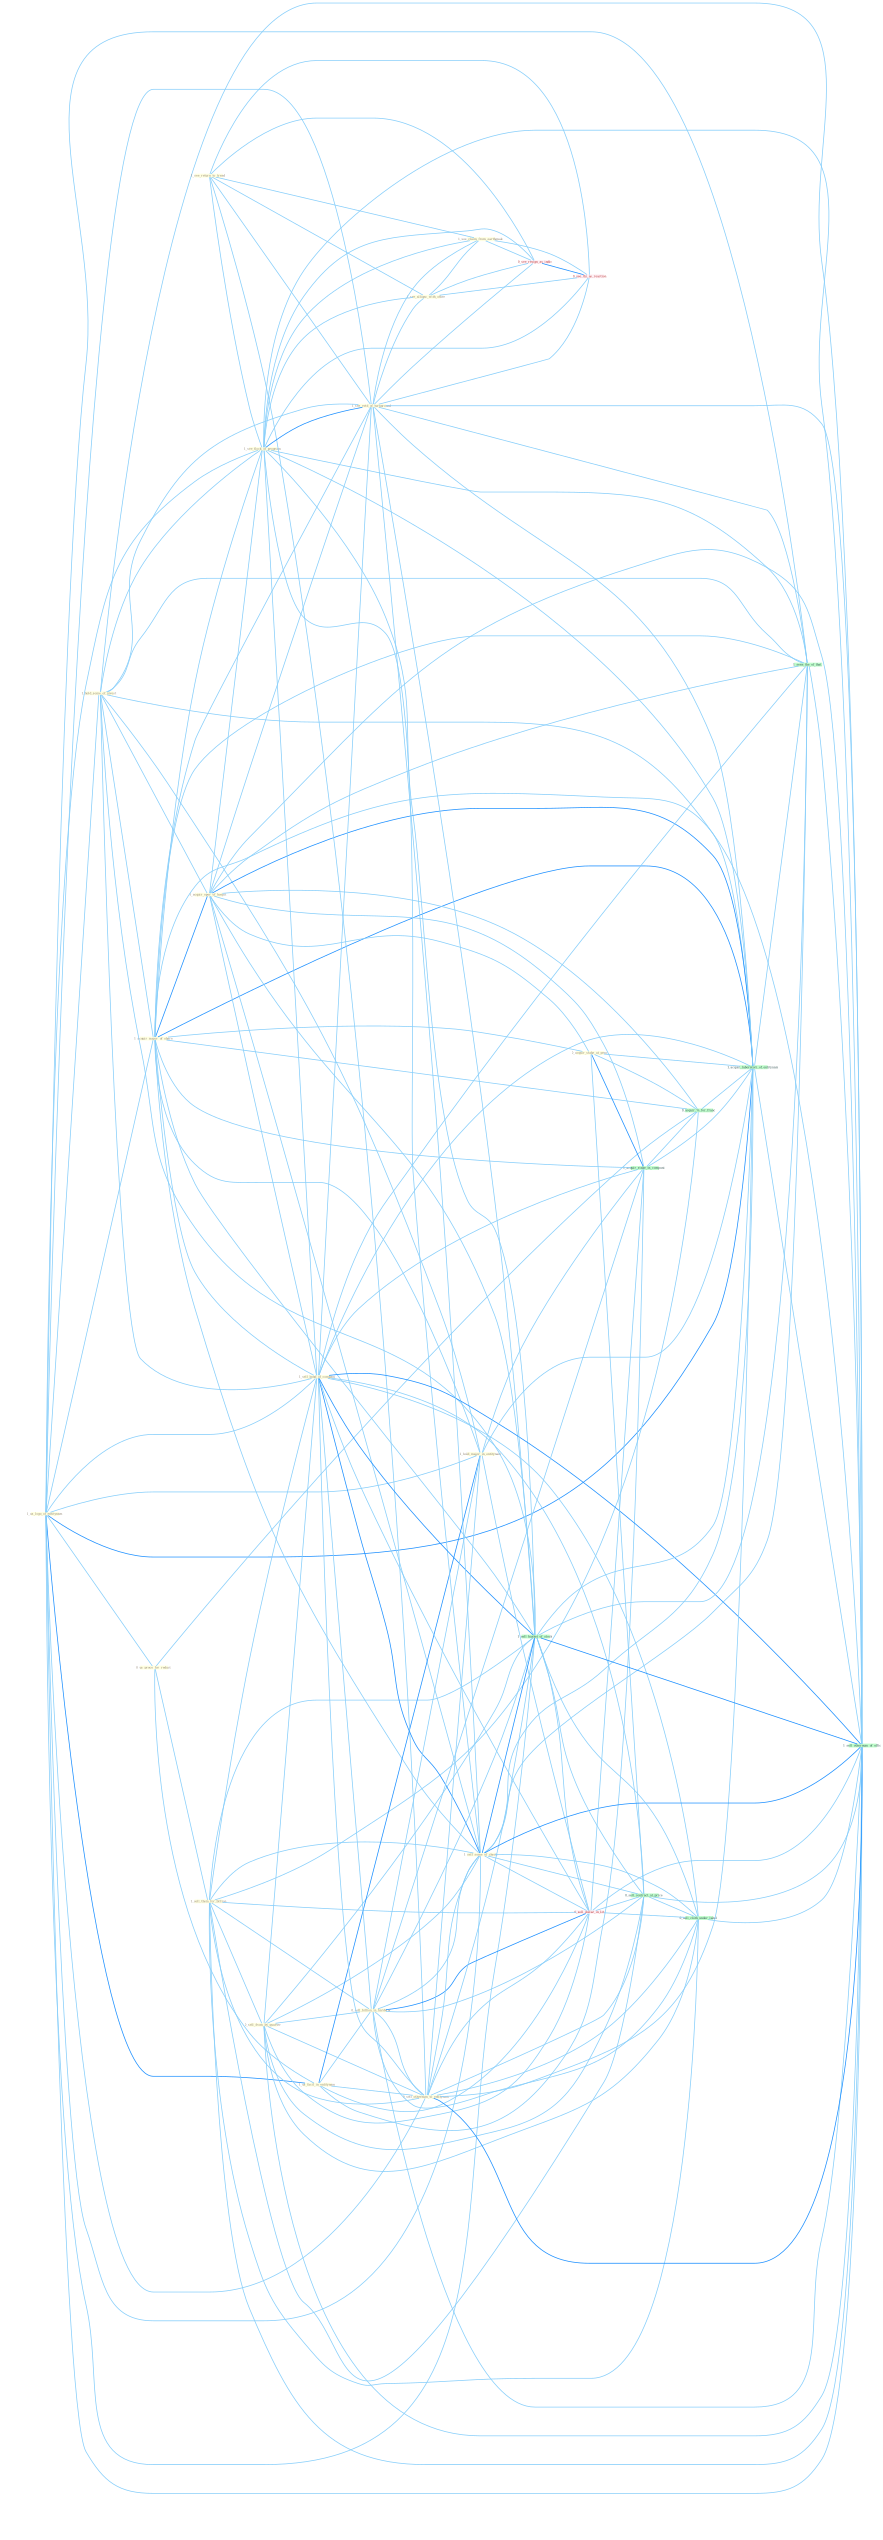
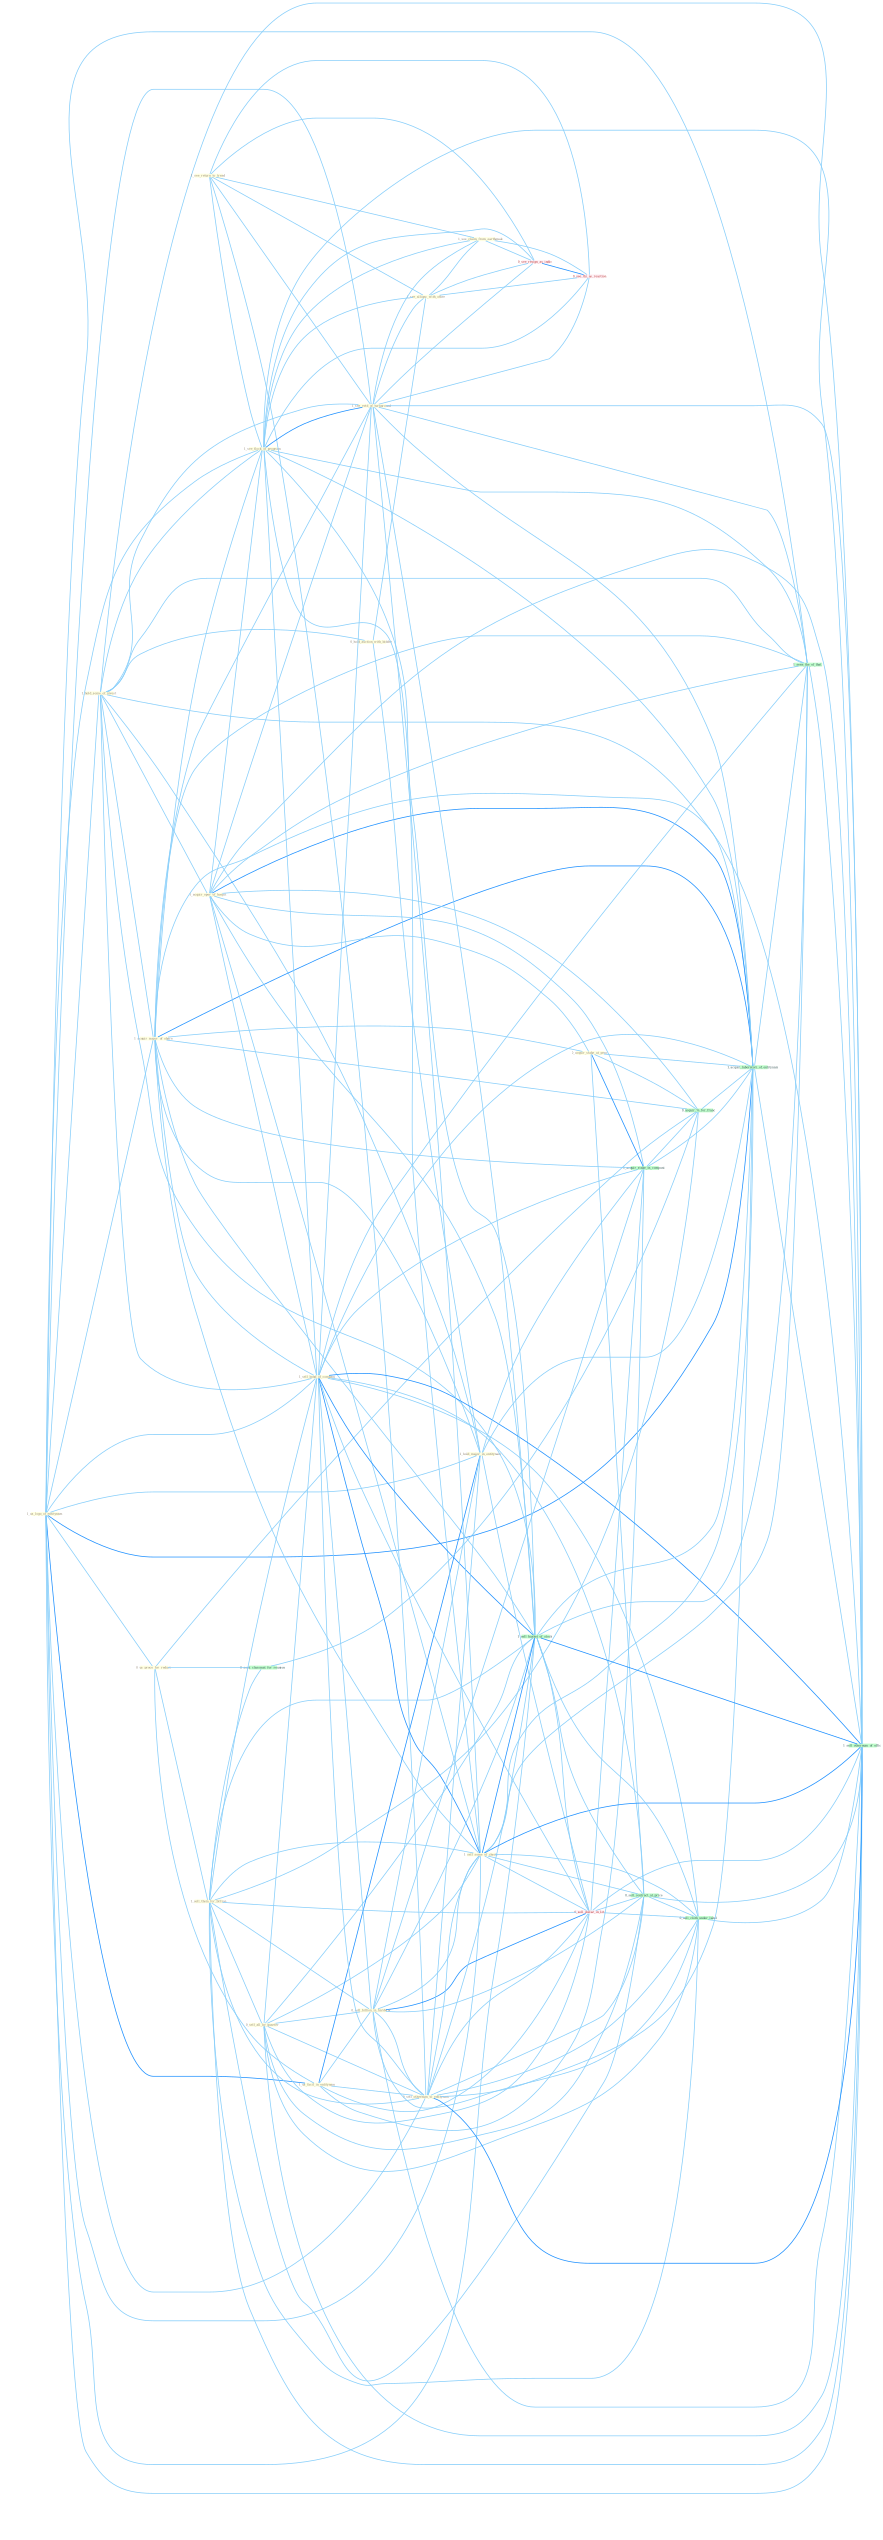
node "0_hold_auction_with_bidder": added
edge "1_acquir_oper_of_hospit" -- "1_acquir_major_of_share": removed
node "0_seek_classmat_for_reunion": added
node "0_sell_from_by_quarter": label "0_sell_from_by_quarter" -> "0_sell_all_by_quarter"
